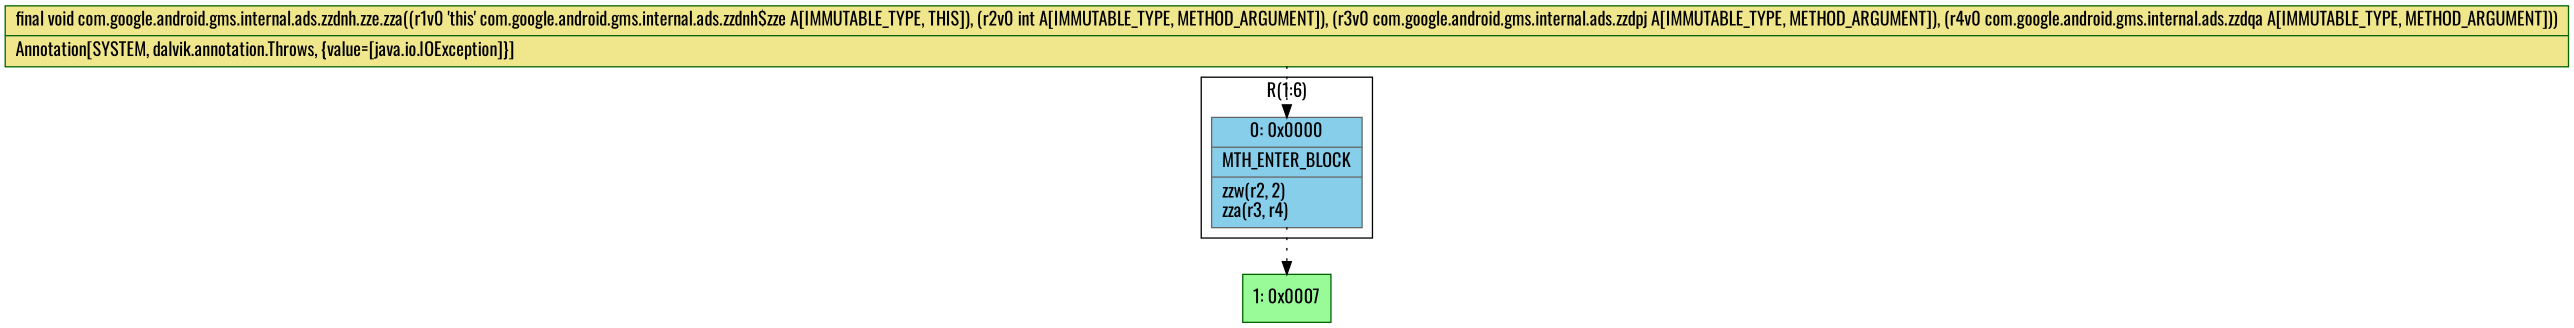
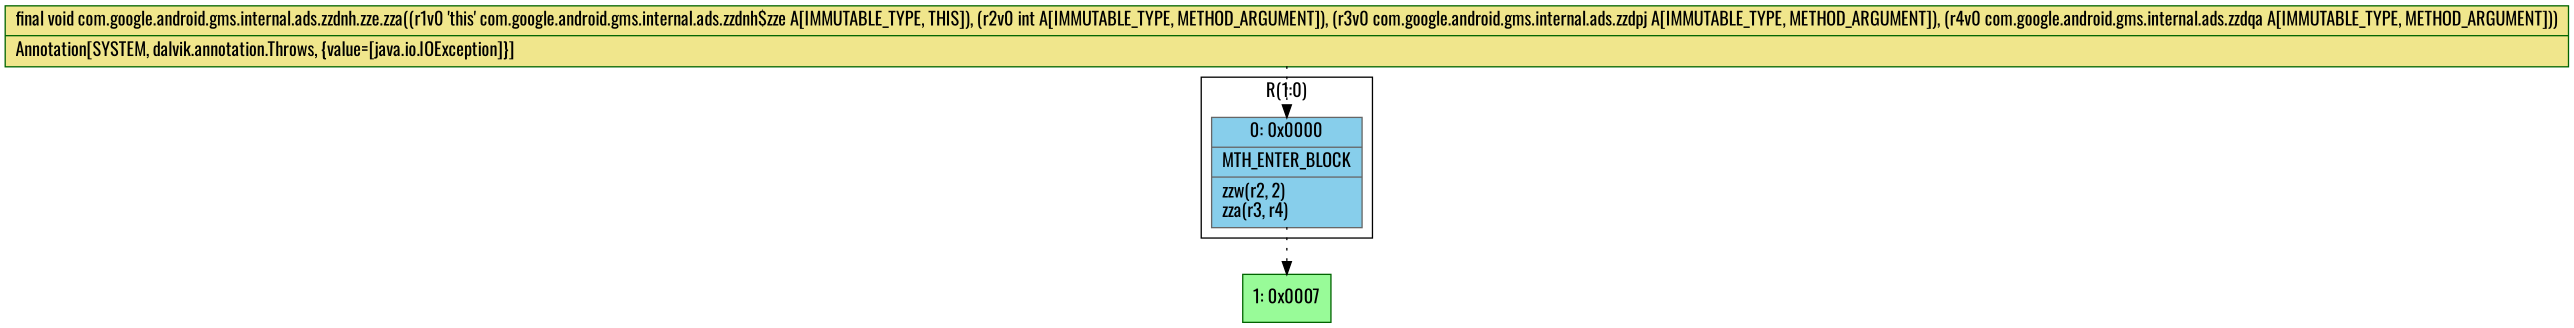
cluster "R(1:6)": label "R(1:6)" -> "R(1:0)"
